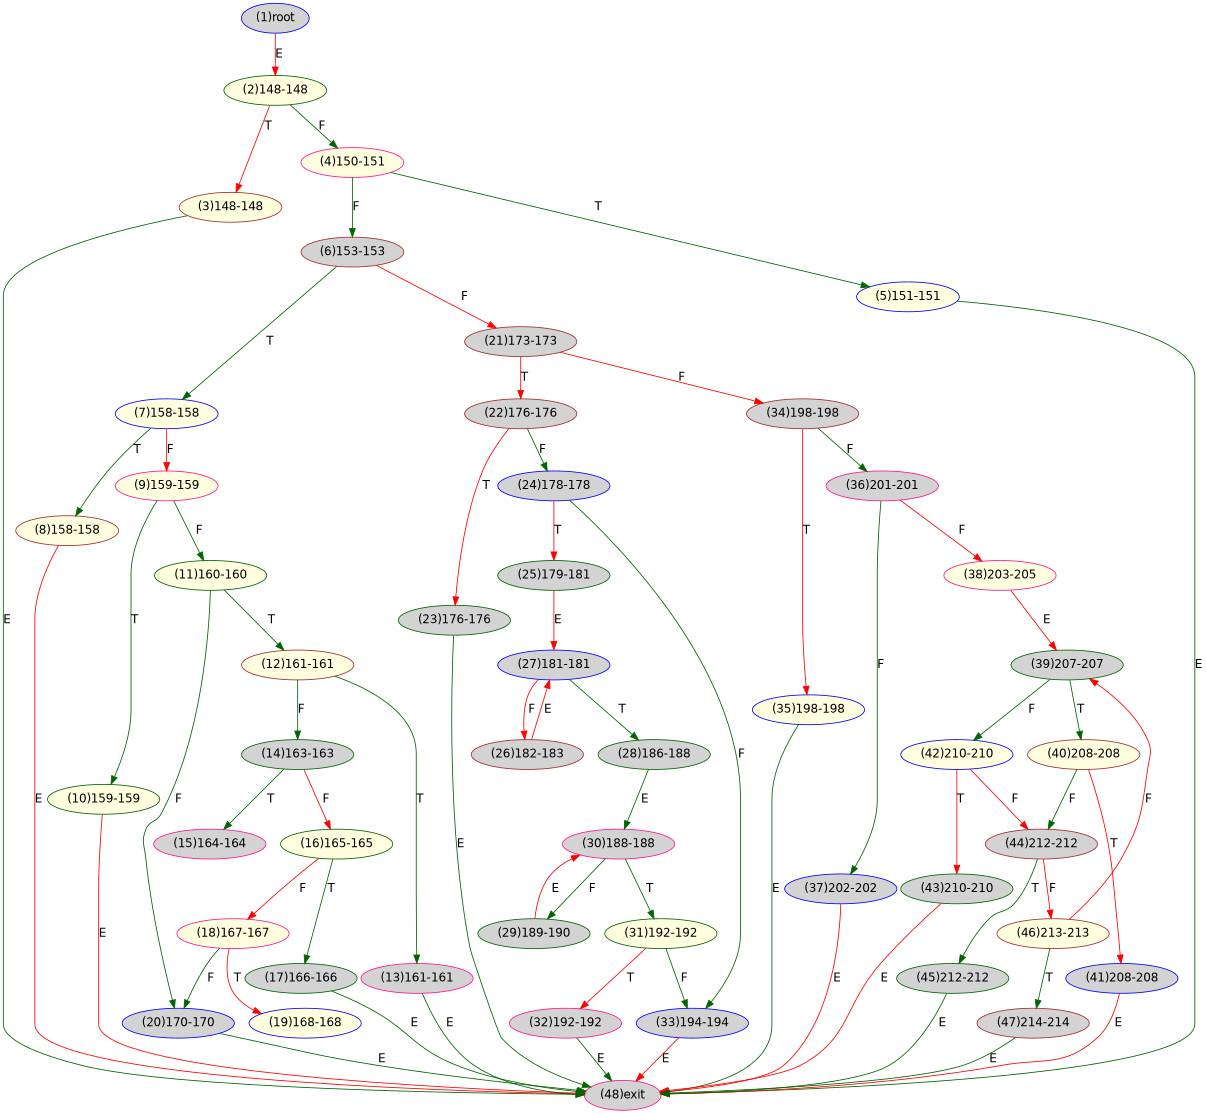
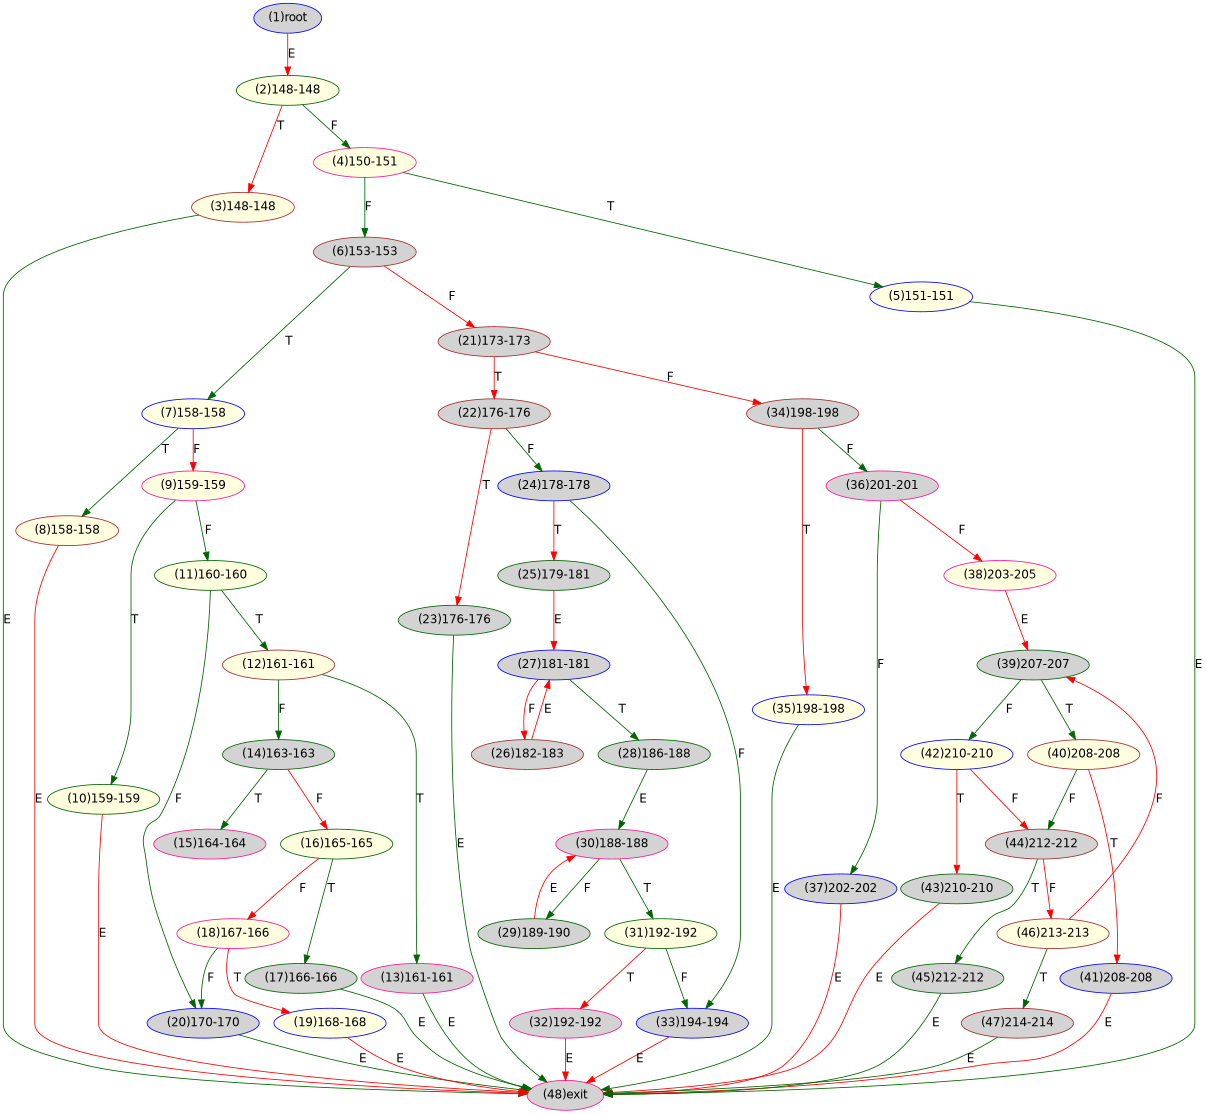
node "(18)167-167": label "(18)167-167" -> "(18)167-166"
edge "(32)192-192" -> "(48)exit": color darkgreen -> red
edge "(19)168-168" -> "(48)exit": added, label "E"
